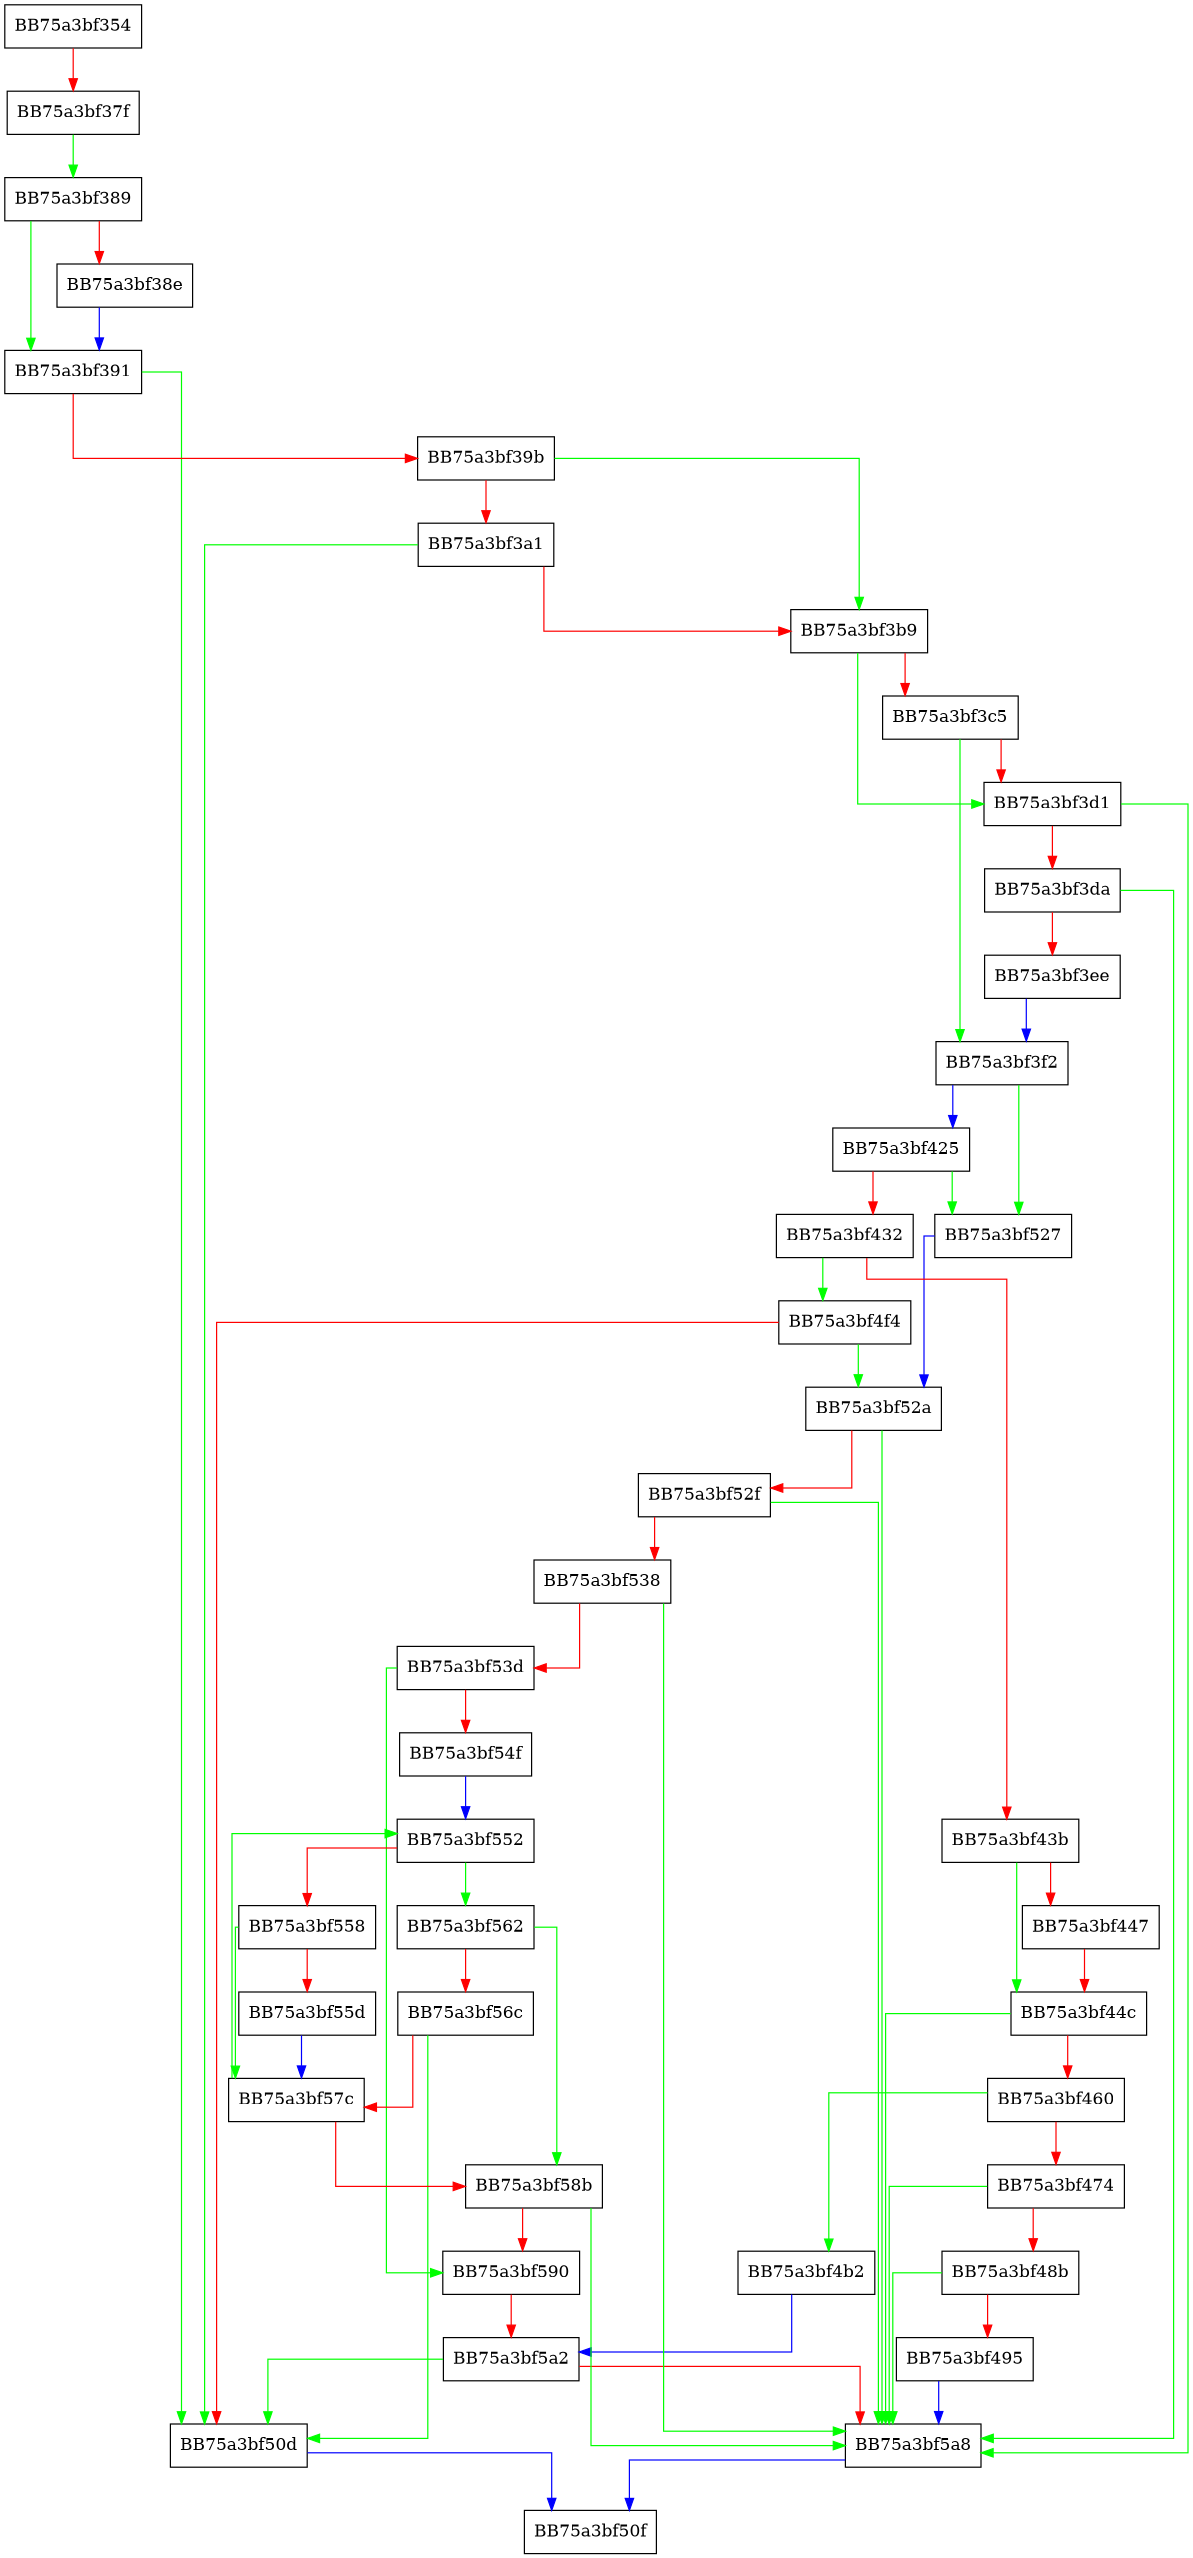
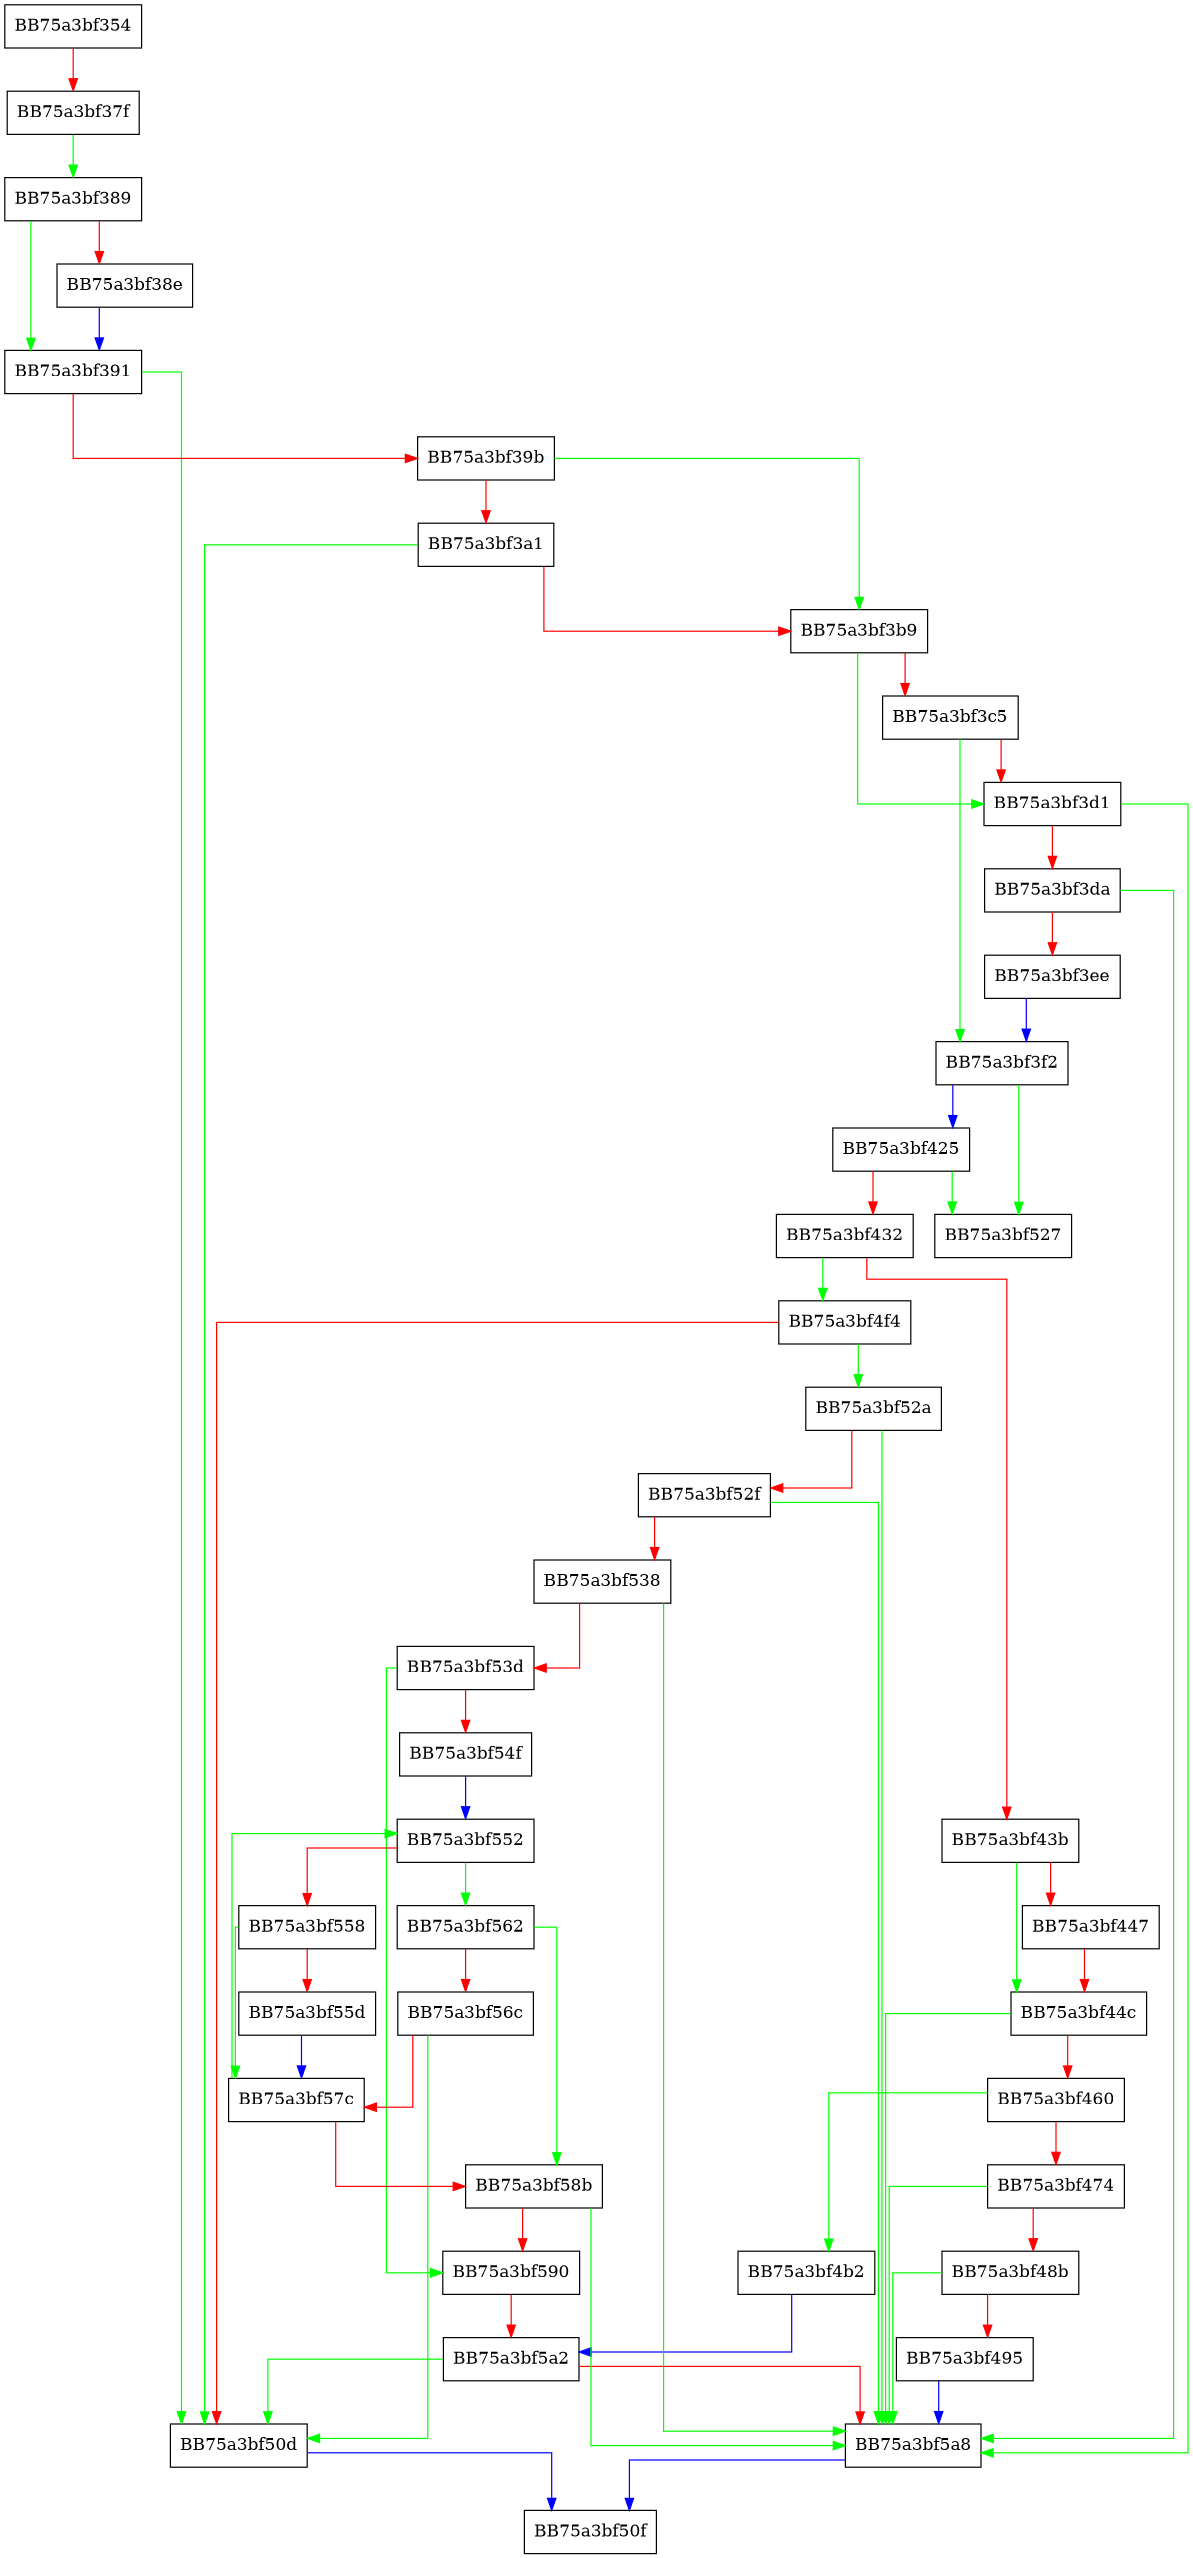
edge "BB75a3bf527" -> "BB75a3bf52a": removed
